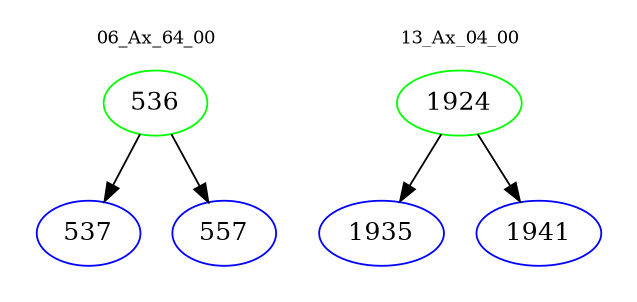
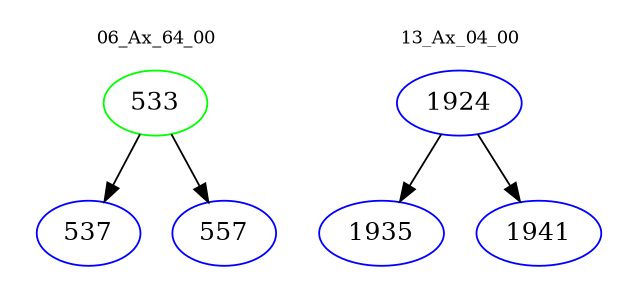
node "536": label "536" -> "533"
node "1924": color green -> blue
